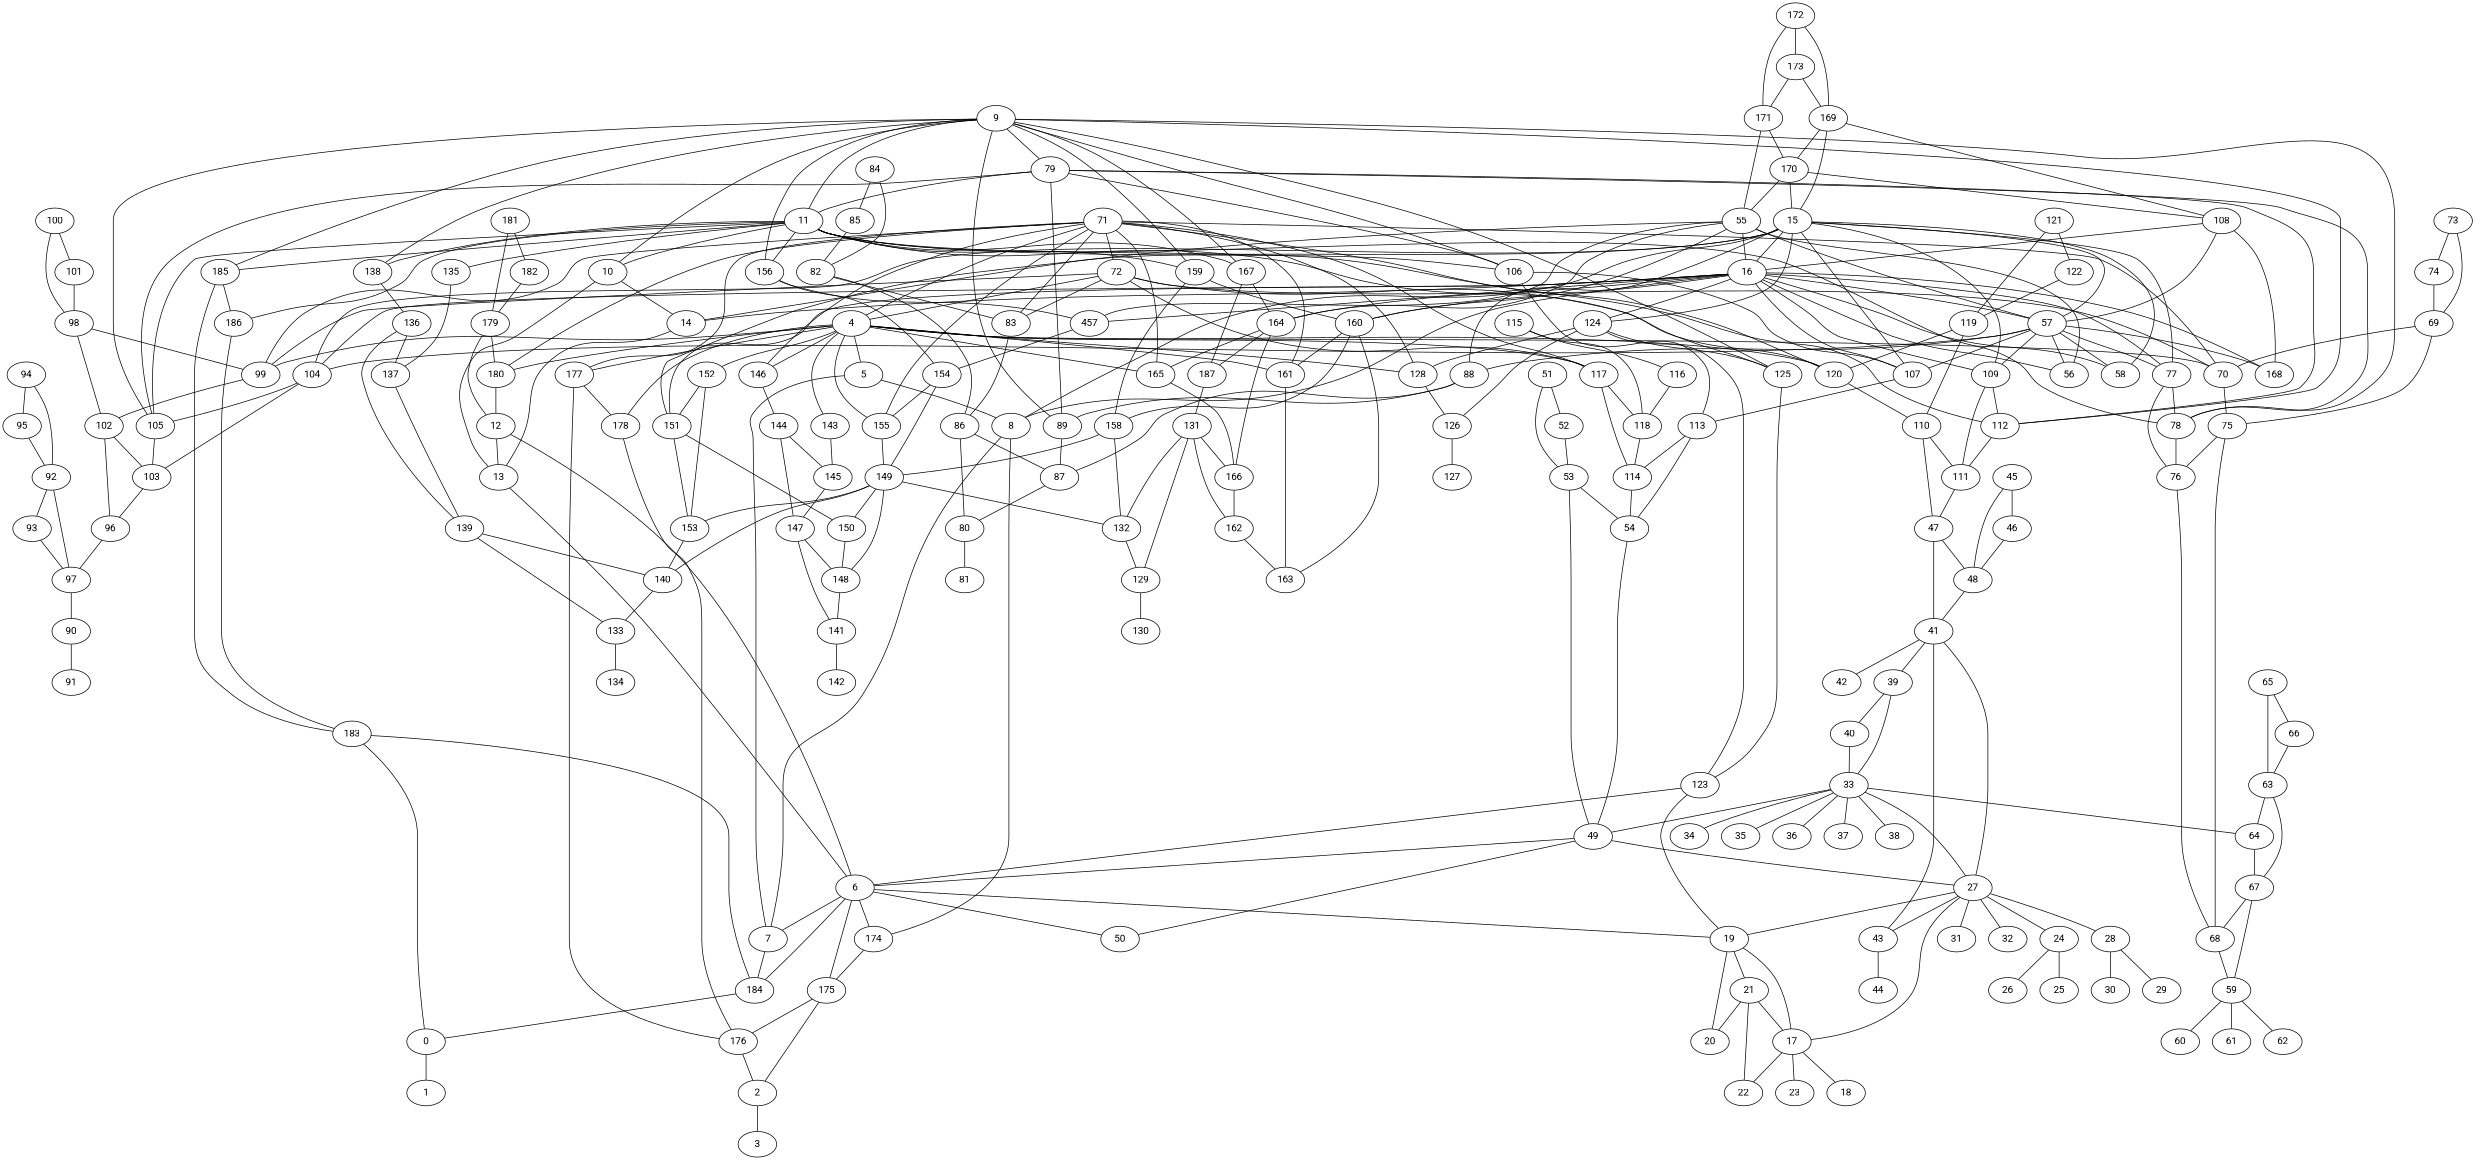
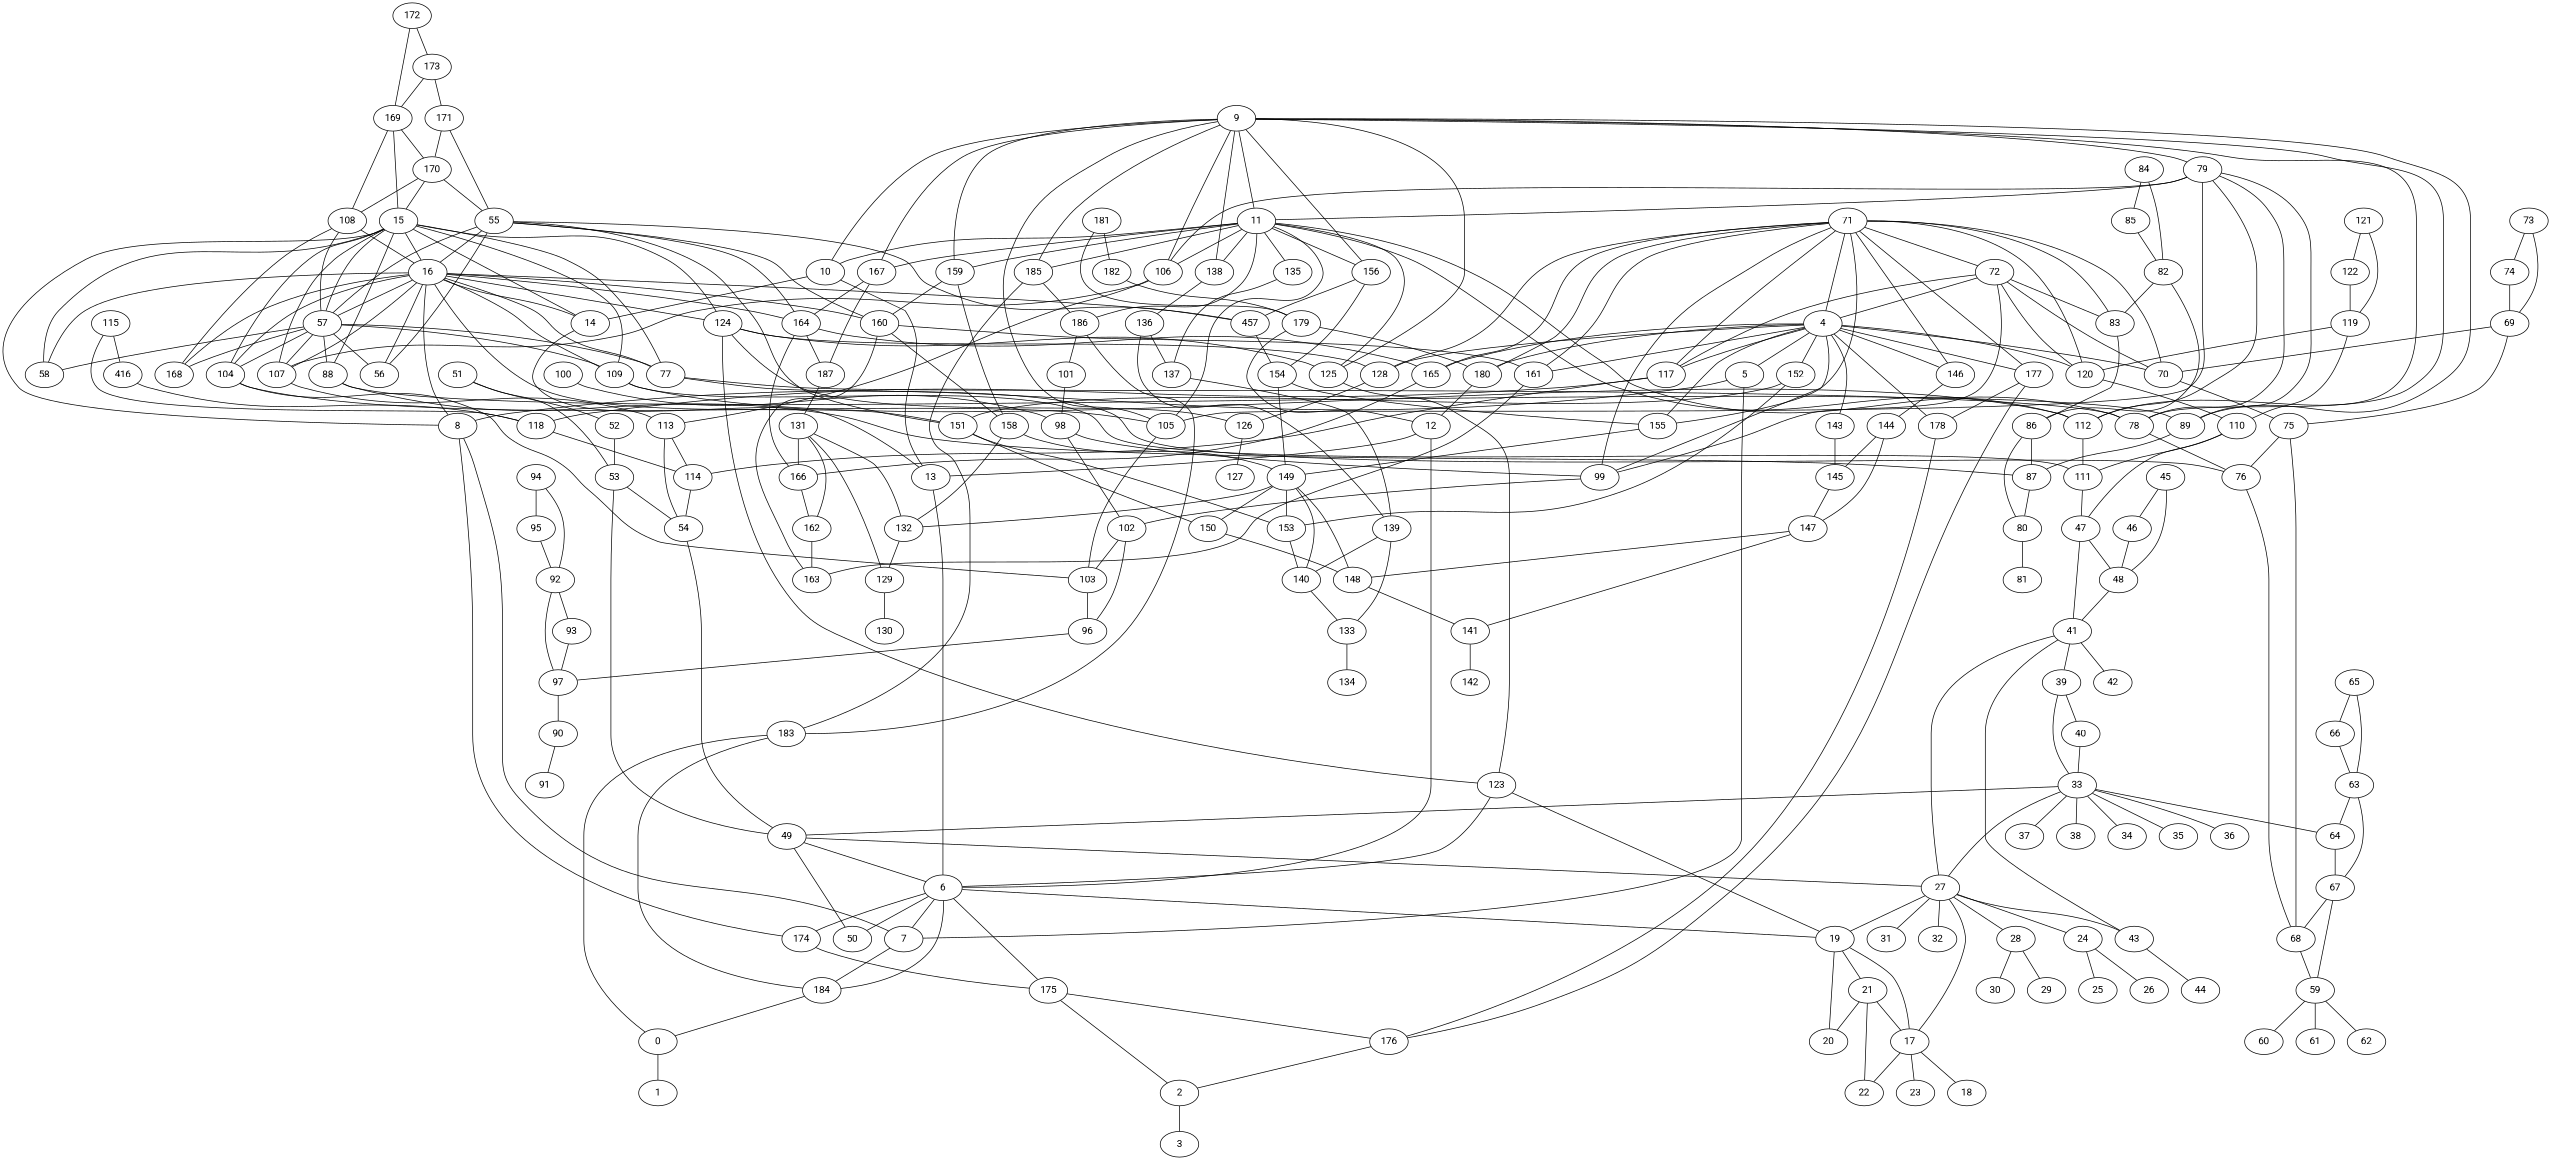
edge "172" -- "171": removed
edge "100" -- "101": now "186" -- "101"
node "116": label "116" -> "416"
